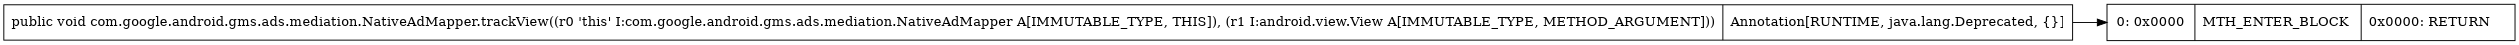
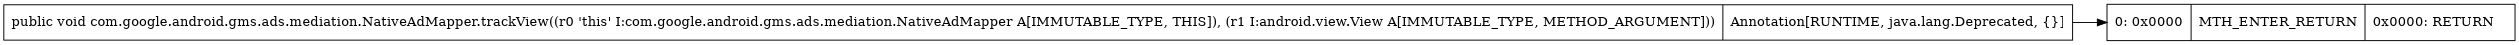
node "0: 0x0000": text "MTH_ENTER_BLOCK" -> "MTH_ENTER_RETURN"
